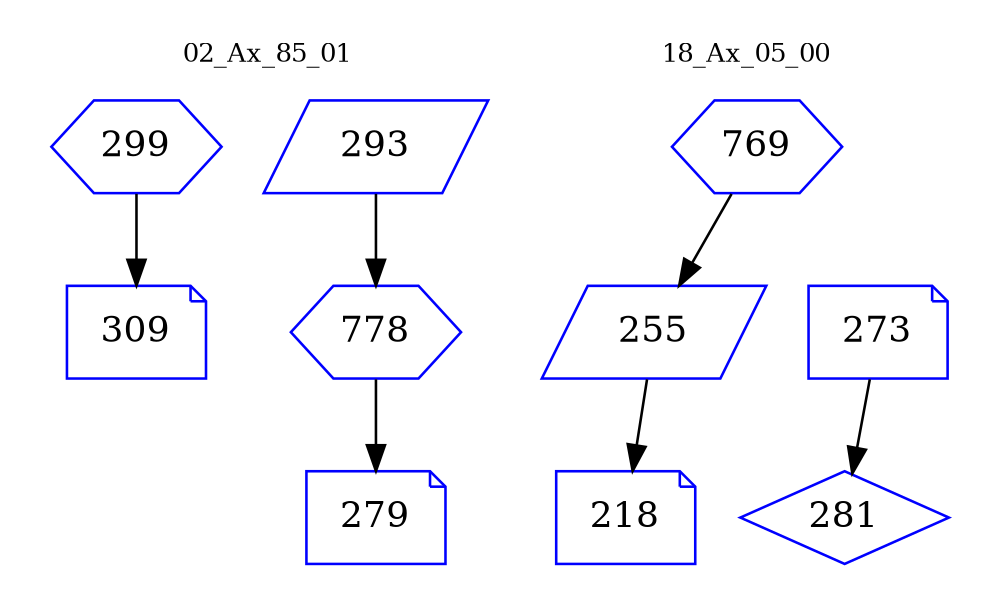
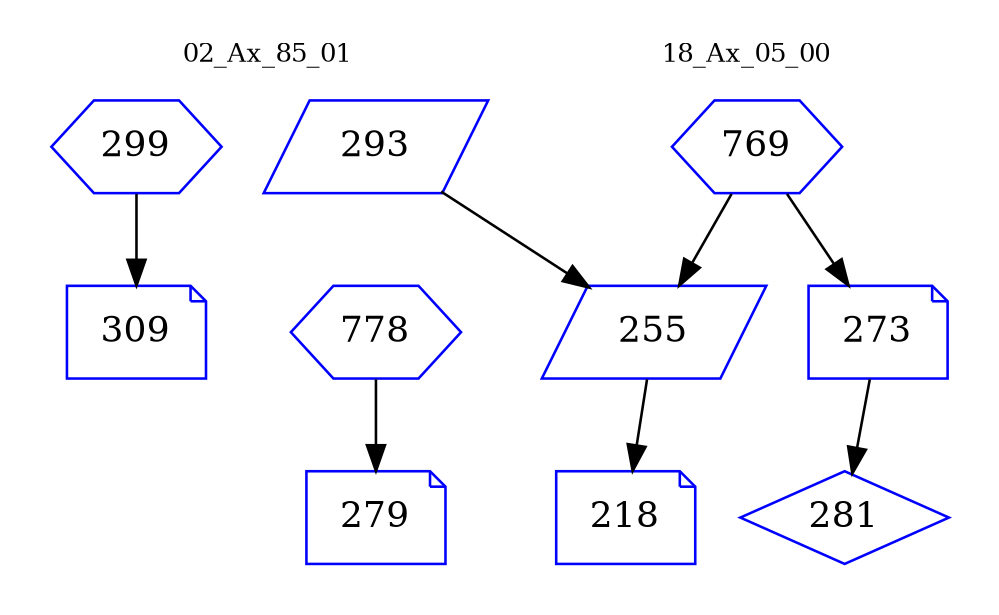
edge "293" -> "778": now "293" -> "255"
edge "769" -> "273": added
